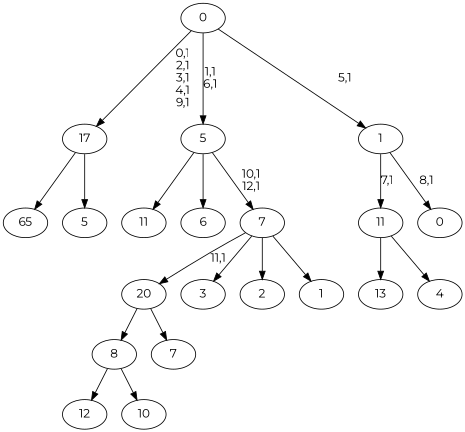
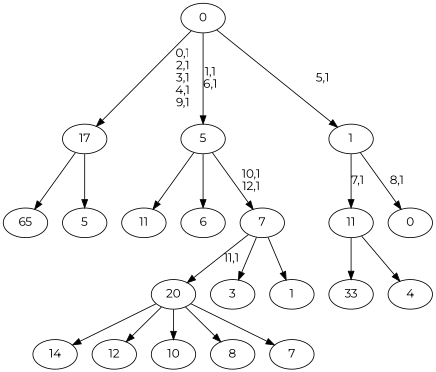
node "2": removed
node "13": label "13" -> "33"
node "14": added
edge "8" -> "12": now "20" -> "12"
edge "8" -> "10": now "20" -> "10"
